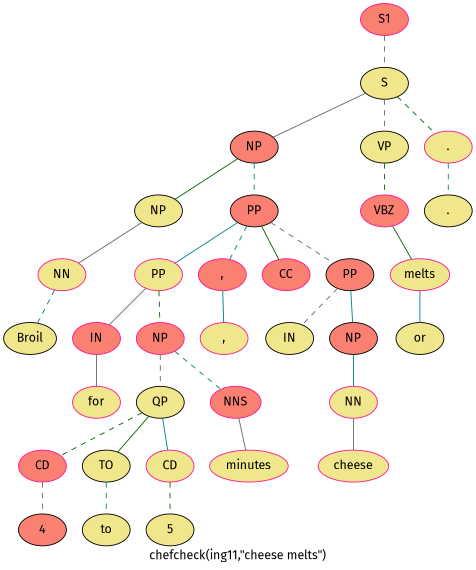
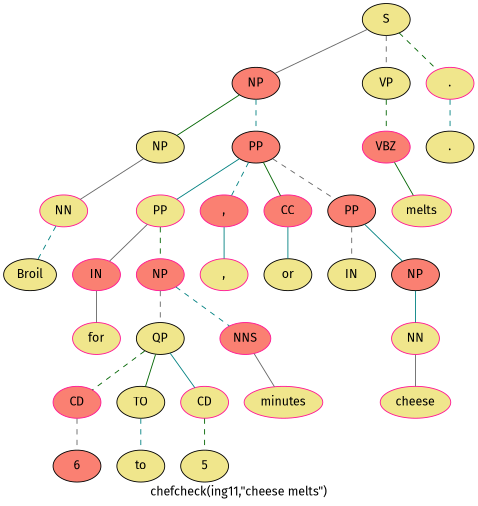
node "S1": removed
edge "melts" -- "or": now "CC" -- "or"
node "4": label "4" -> "6"
